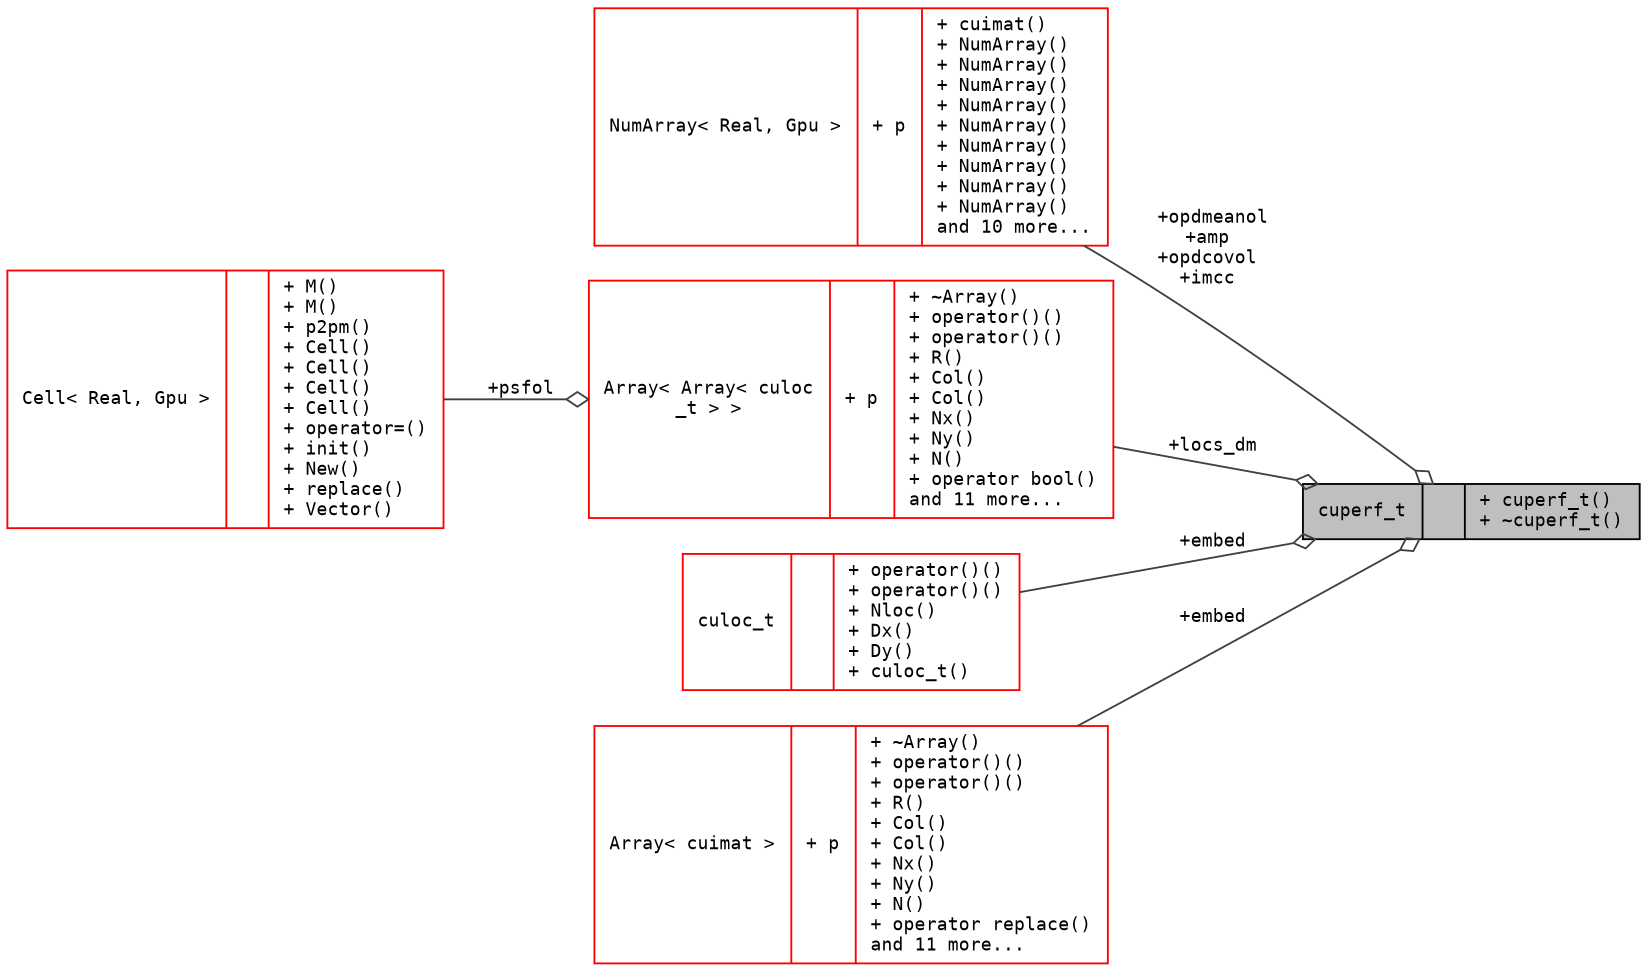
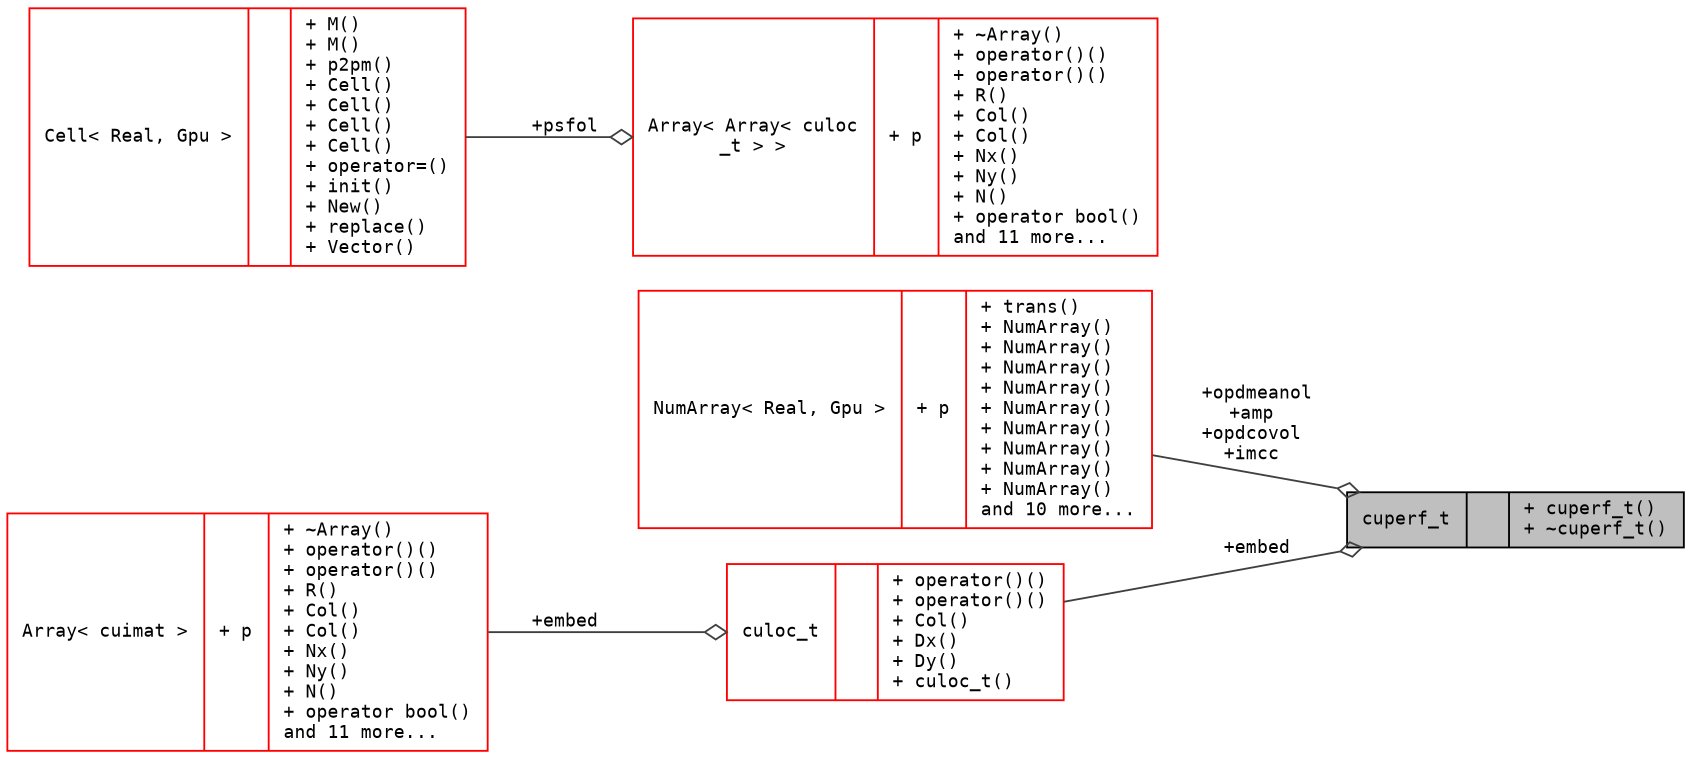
node "NumArray< Real, Gpu >": text "+ cuimat()" -> "+ trans()"
edge "Array< Array< culoc" -> "cuperf_t": removed, label "+locs_dm"
node "culoc_t": text "+ Nloc()" -> "+ Col()"
edge "Array< cuimat >" -> "cuperf_t": now "Array< cuimat >" -> "culoc_t"
node "Array< cuimat >": text "+ operator replace()" -> "+ operator bool()"
